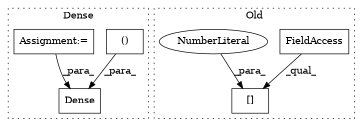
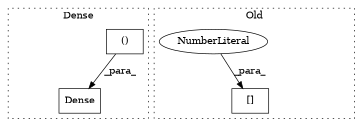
node "Assignment:=": removed
node "FieldAccess": removed
